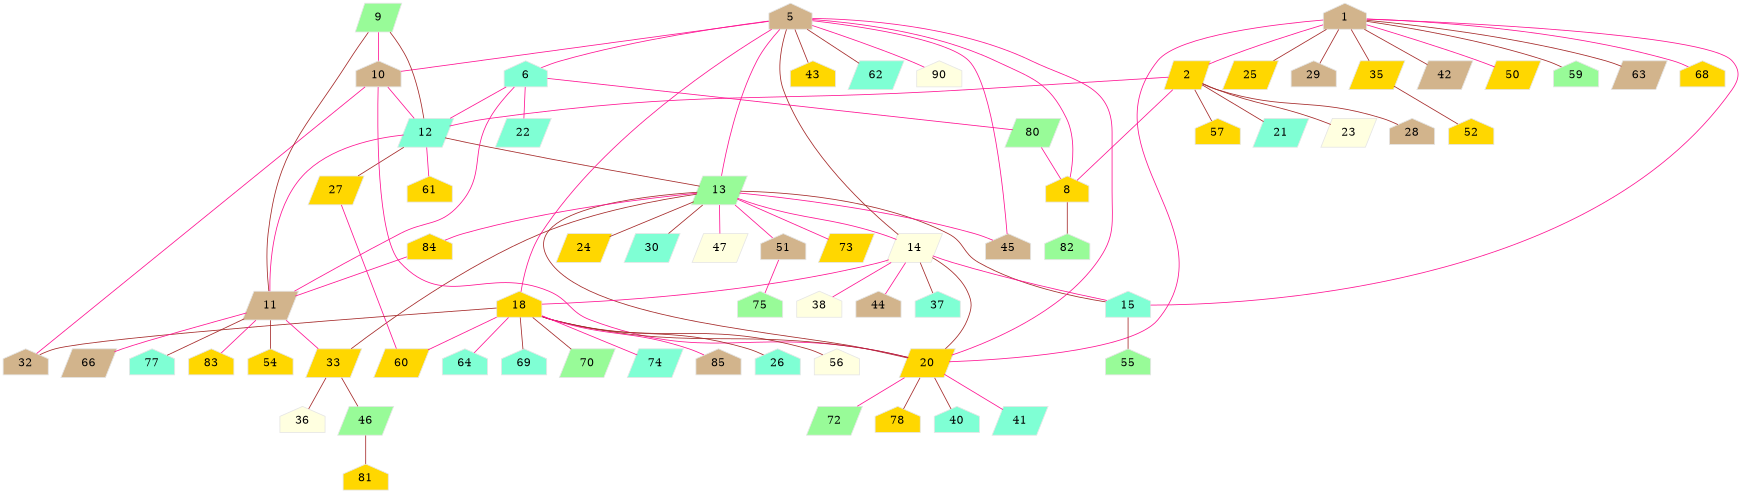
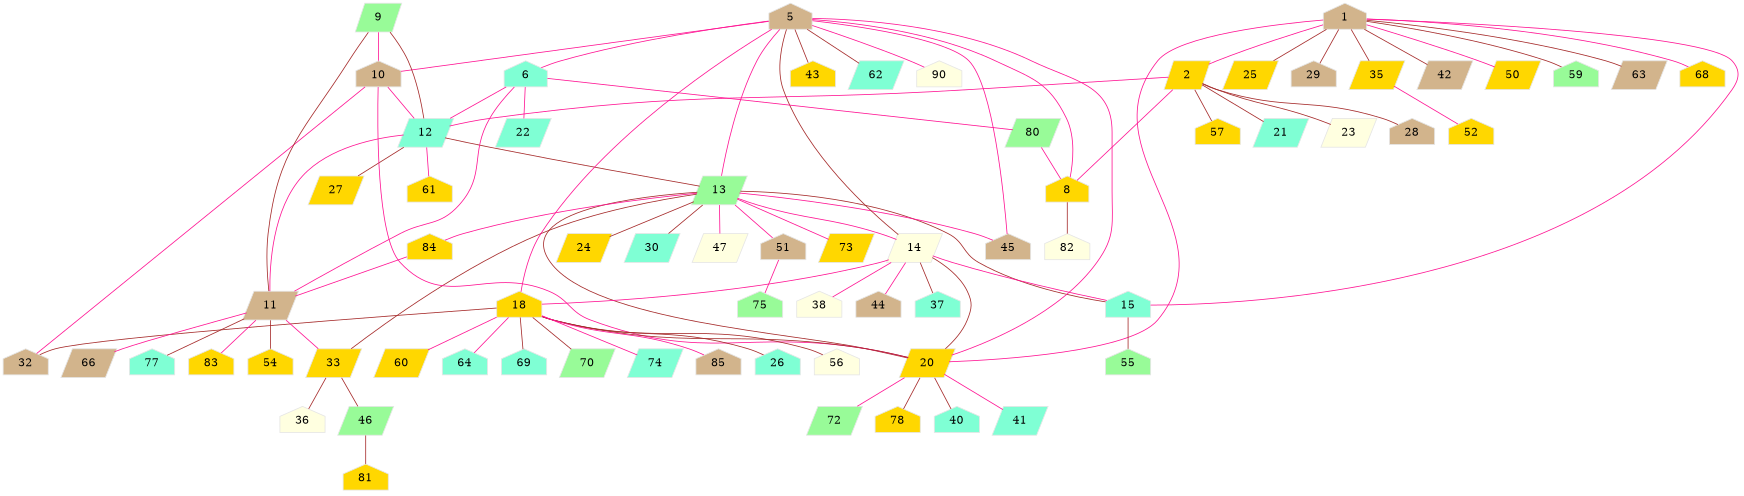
edge "35" -- "52": color brown -> deeppink
node "82": fillcolor palegreen -> lightyellow
edge "27" -- "60": removed
